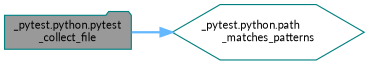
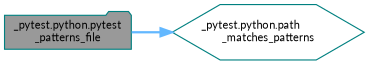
node "_pytest.python.pytest _collect_file": label "_pytest.python.pytest _collect_file" -> "_pytest.python.pytest _patterns_file"
